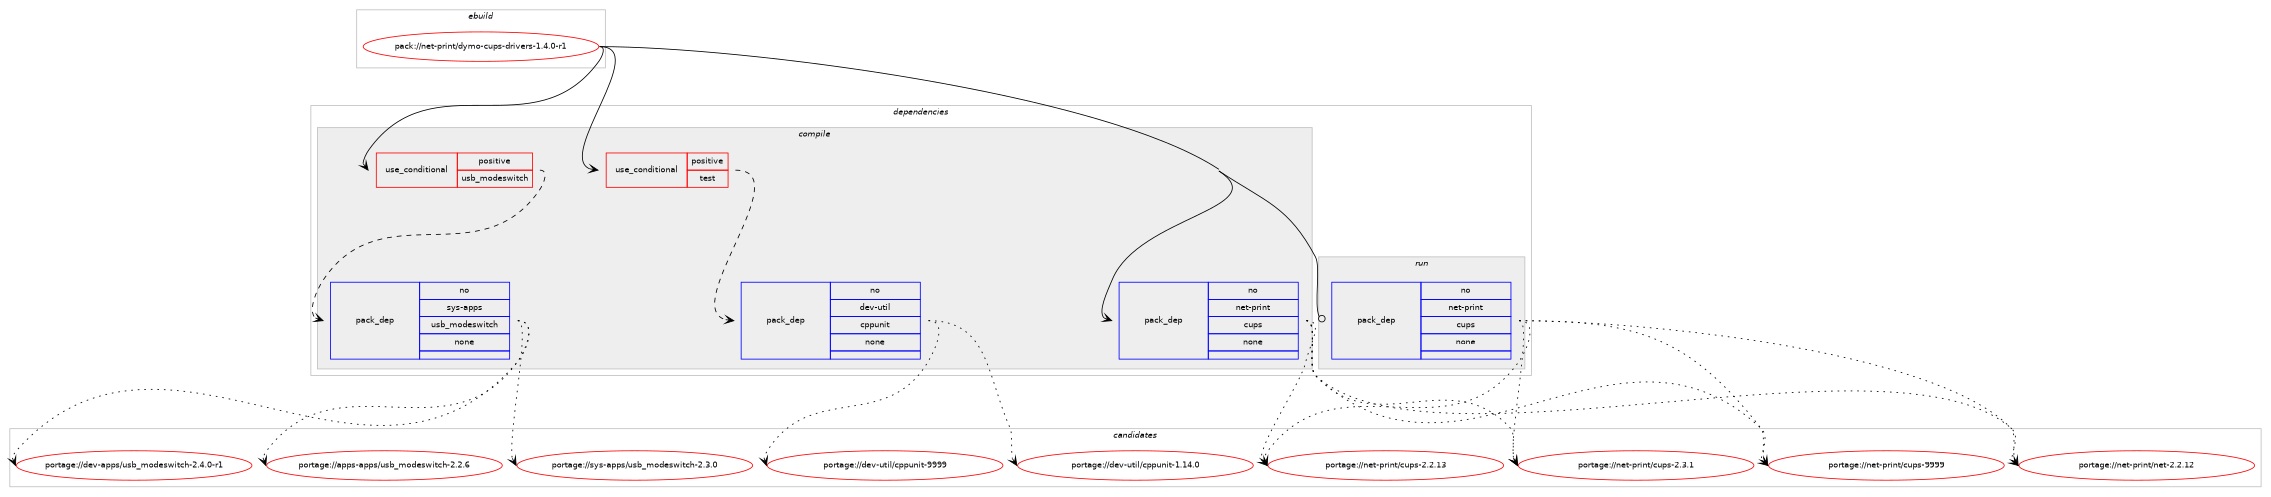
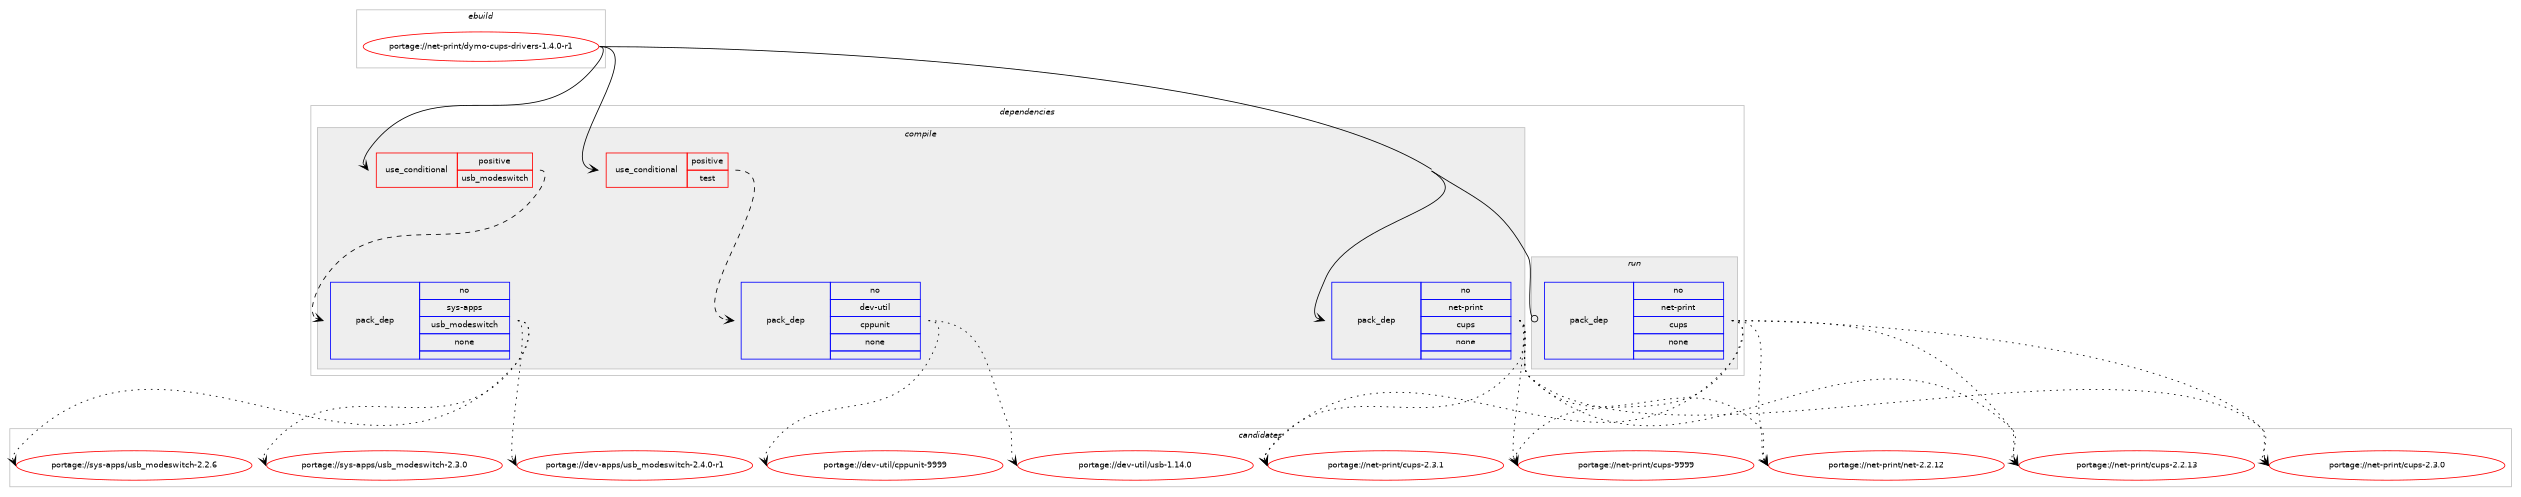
node "pack://net-print/dymo-cups-drivers-1.4.0-r1": label "pack://net-print/dymo-cups-drivers-1.4.0-r1" -> "portage://net-print/dymo-cups-drivers-1.4.0-r1"
node "portage://apps-apps/usb_modeswitch-2.2.6": label "portage://apps-apps/usb_modeswitch-2.2.6" -> "portage://sys-apps/usb_modeswitch-2.2.6"
node "portage://dev-util/cppunit-1.14.0": label "portage://dev-util/cppunit-1.14.0" -> "portage://dev-util/usb-1.14.0"
node "portage://net-print/cups-2.3.0": added
